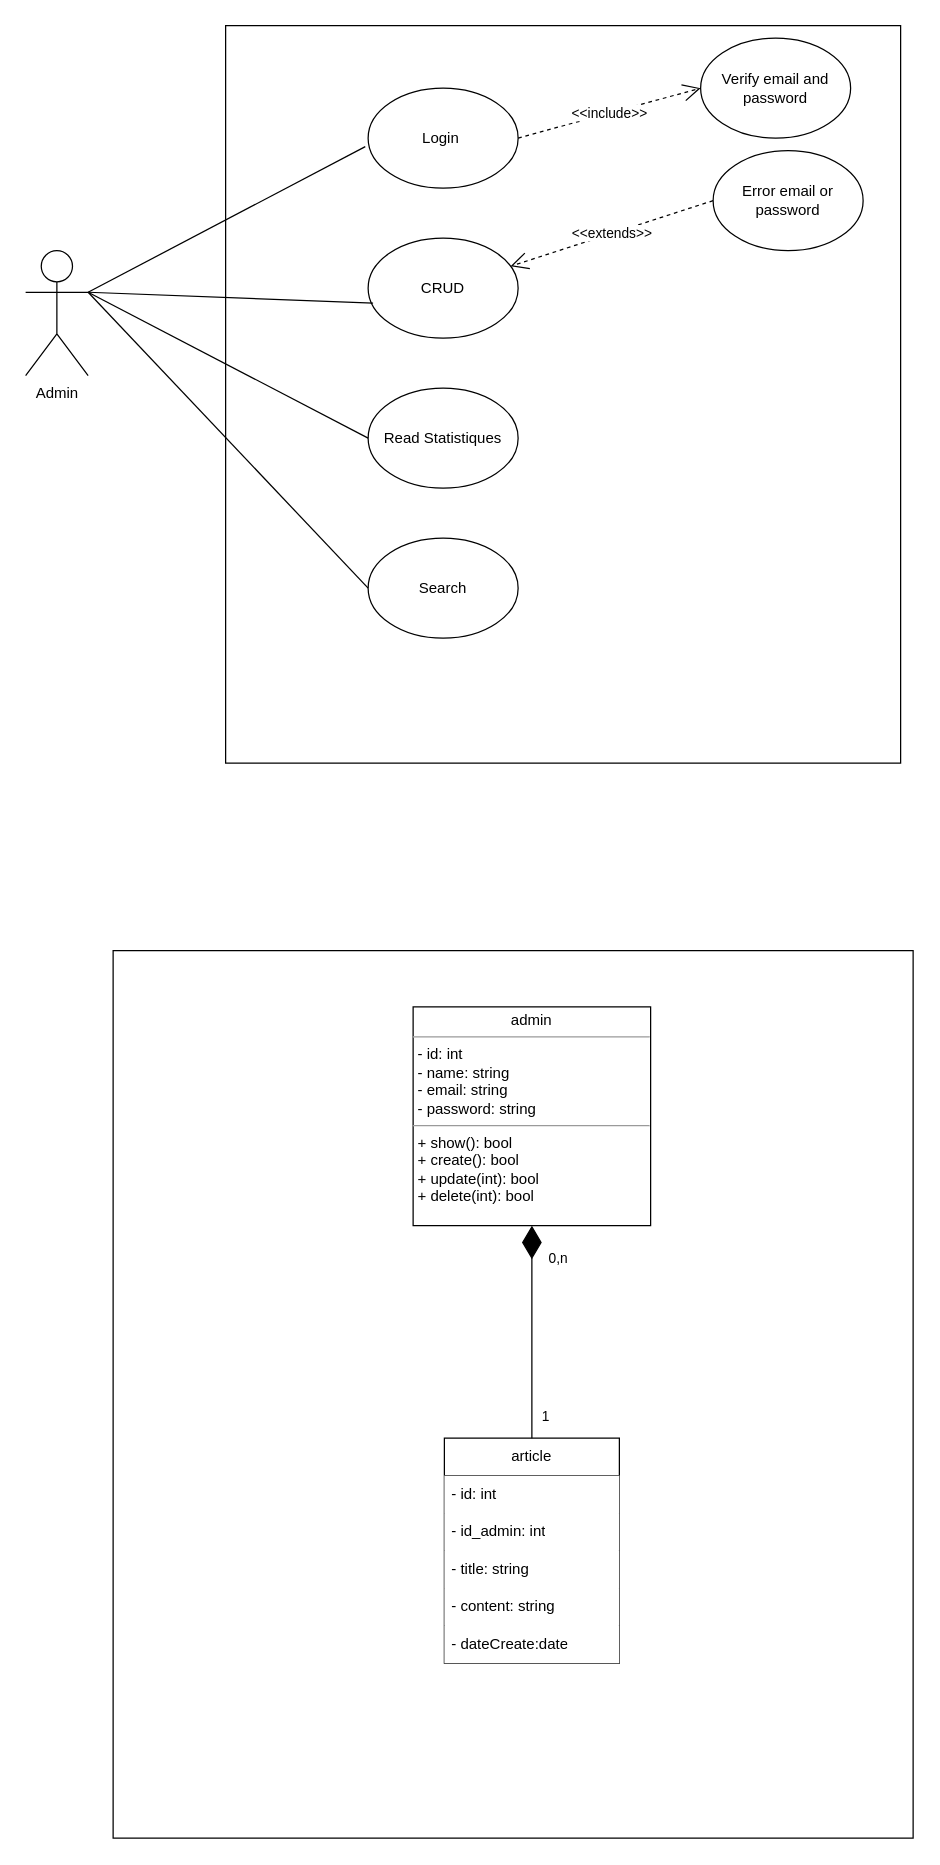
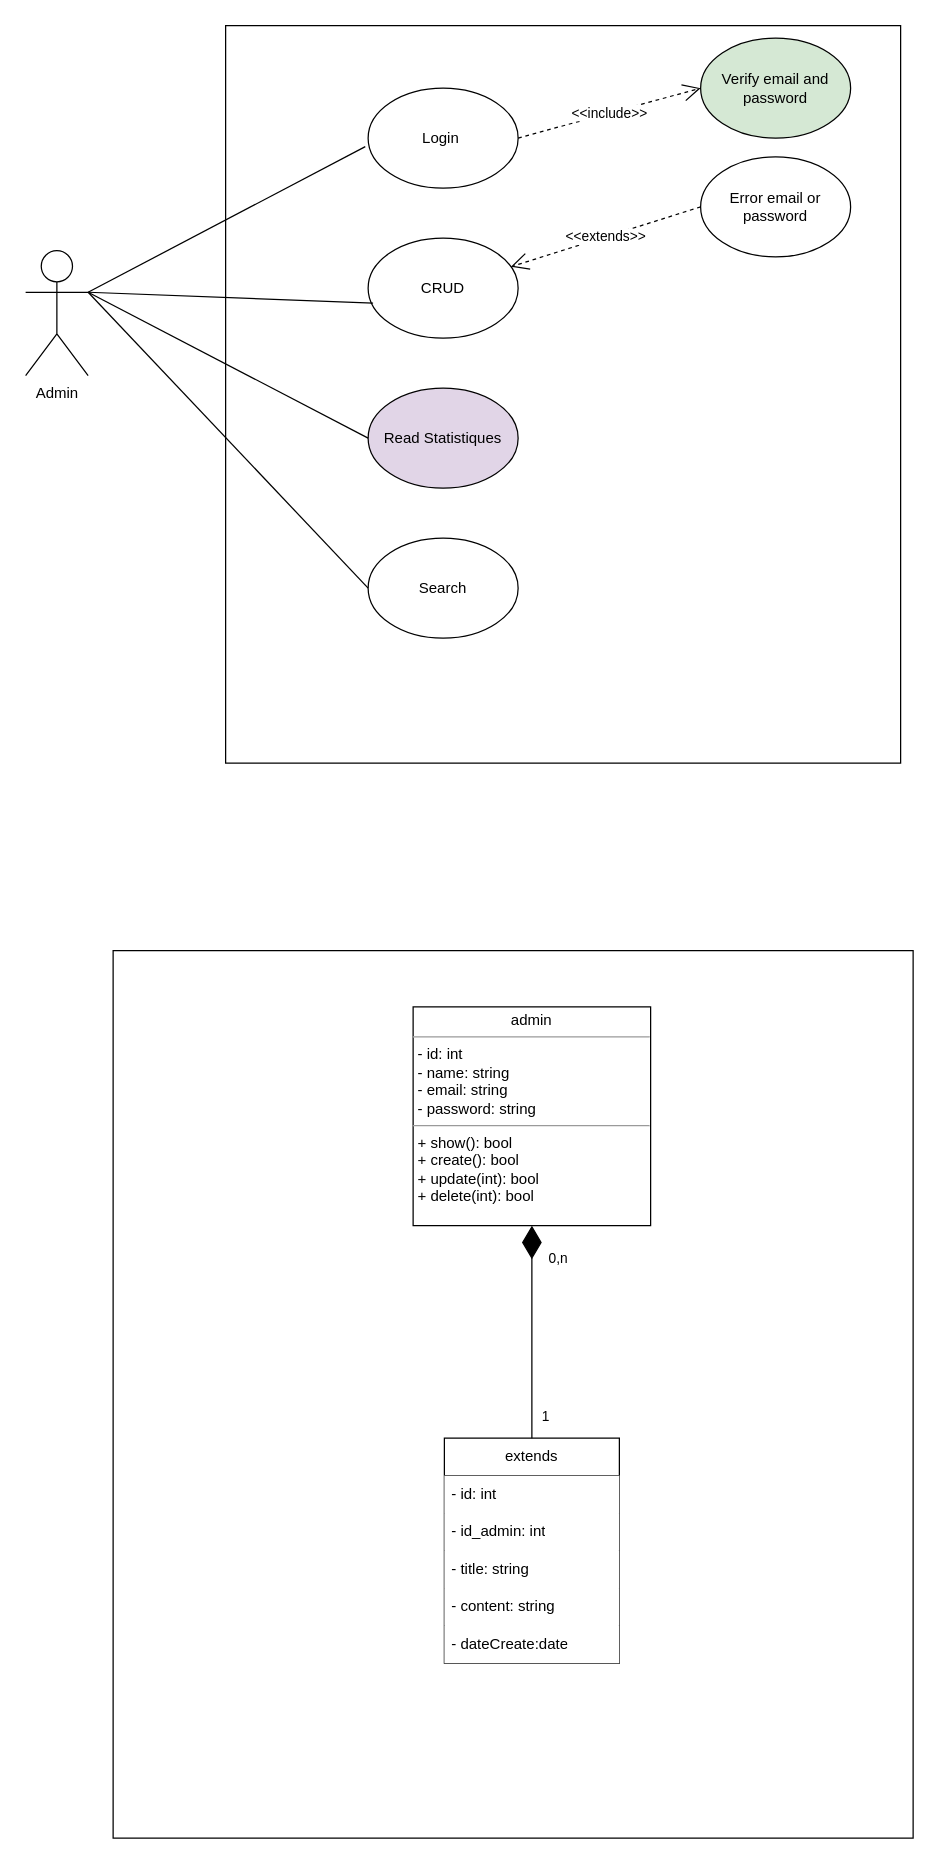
node "Verify email and password": fillcolor #ffffff -> #d5e8d4
node "Error email or password": moved (788, 201) -> (776, 207)
node "Read Statistiques": fillcolor #ffffff -> #e1d5e7
node "article": label "article" -> "extends"
